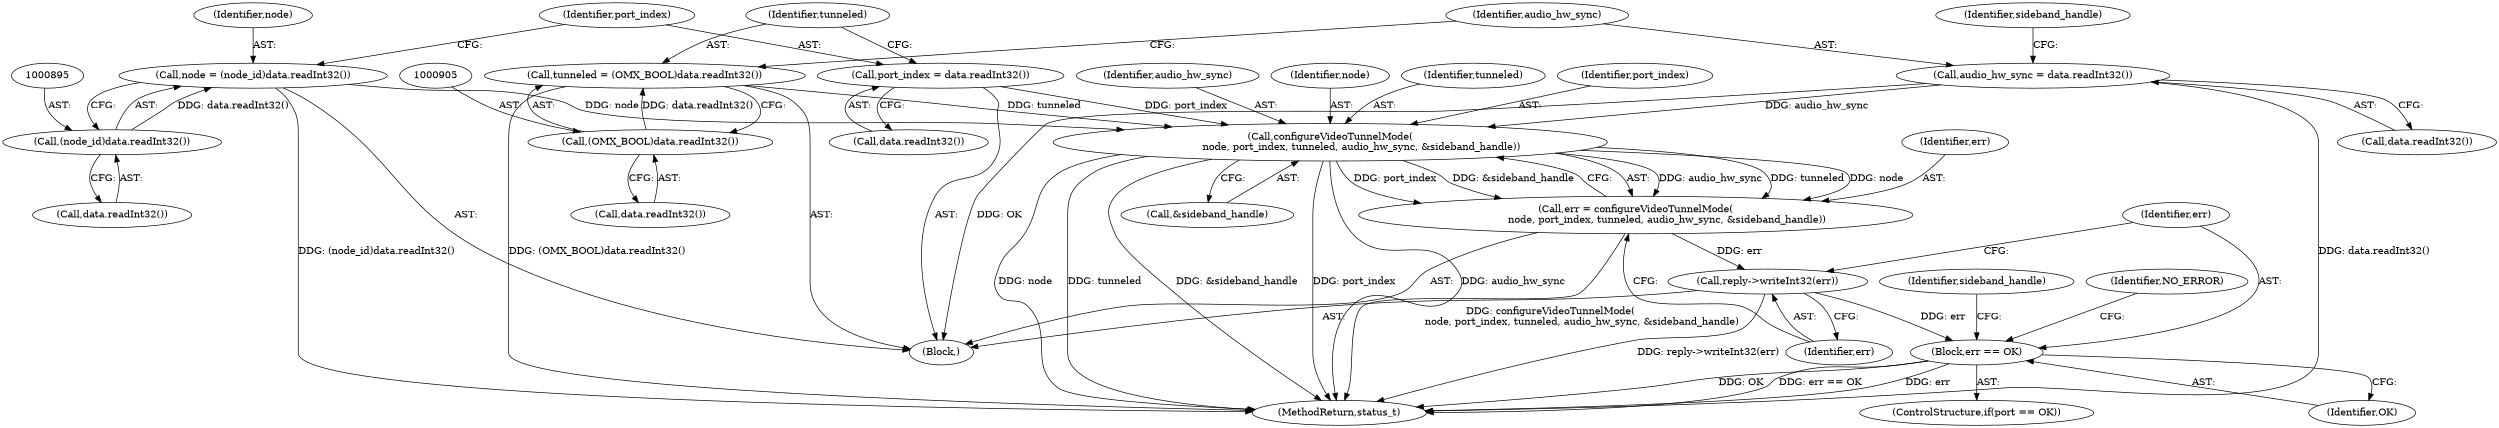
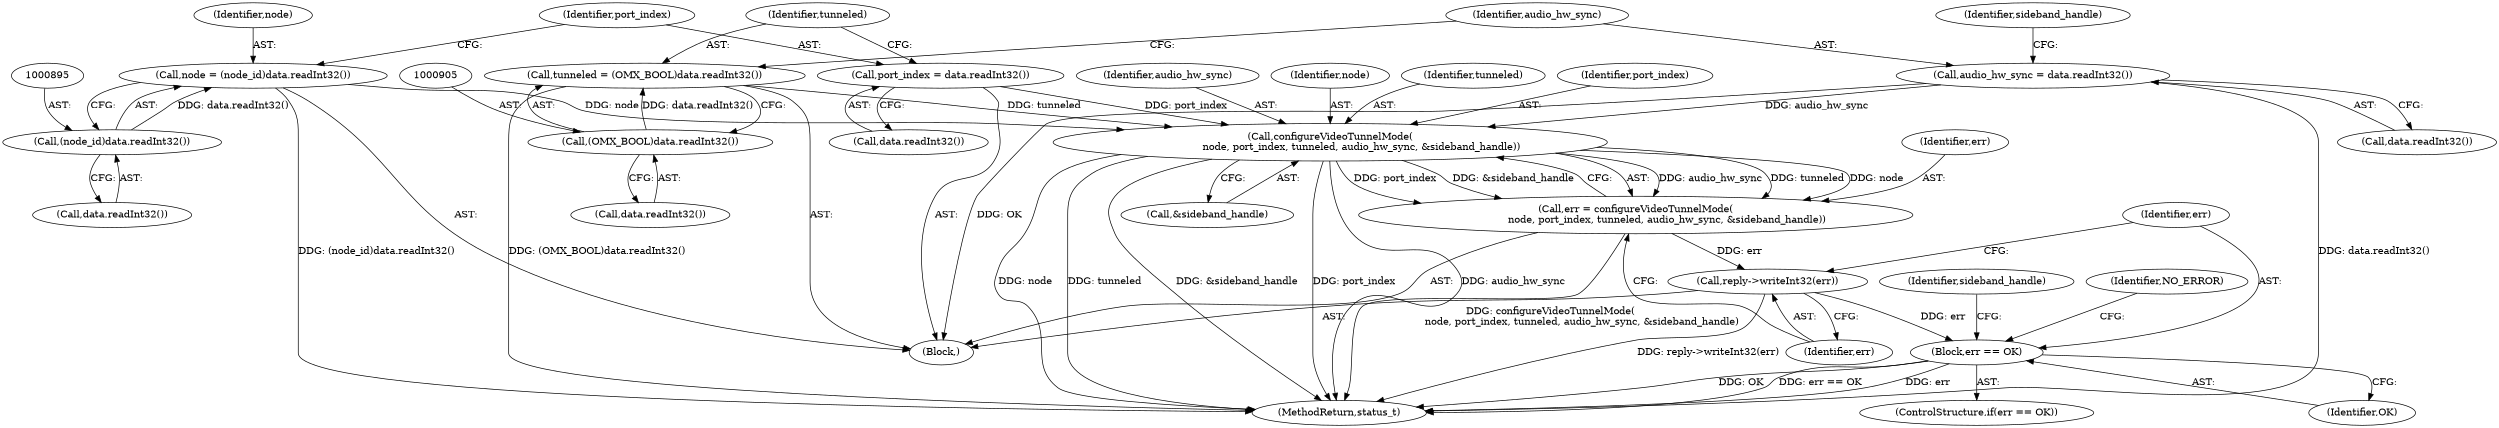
node "(ControlStructure,if(port == OK))": label "(ControlStructure,if(port == OK))" -> "(ControlStructure,if(err == OK))"
